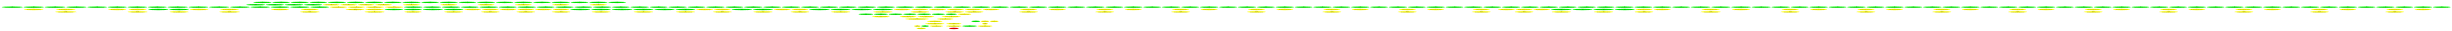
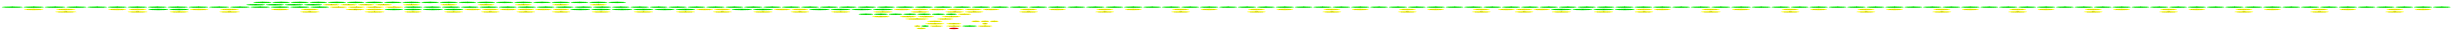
node "<switch> switch_cargo_capacity_by_cargo_3": fillcolor green -> yellow
